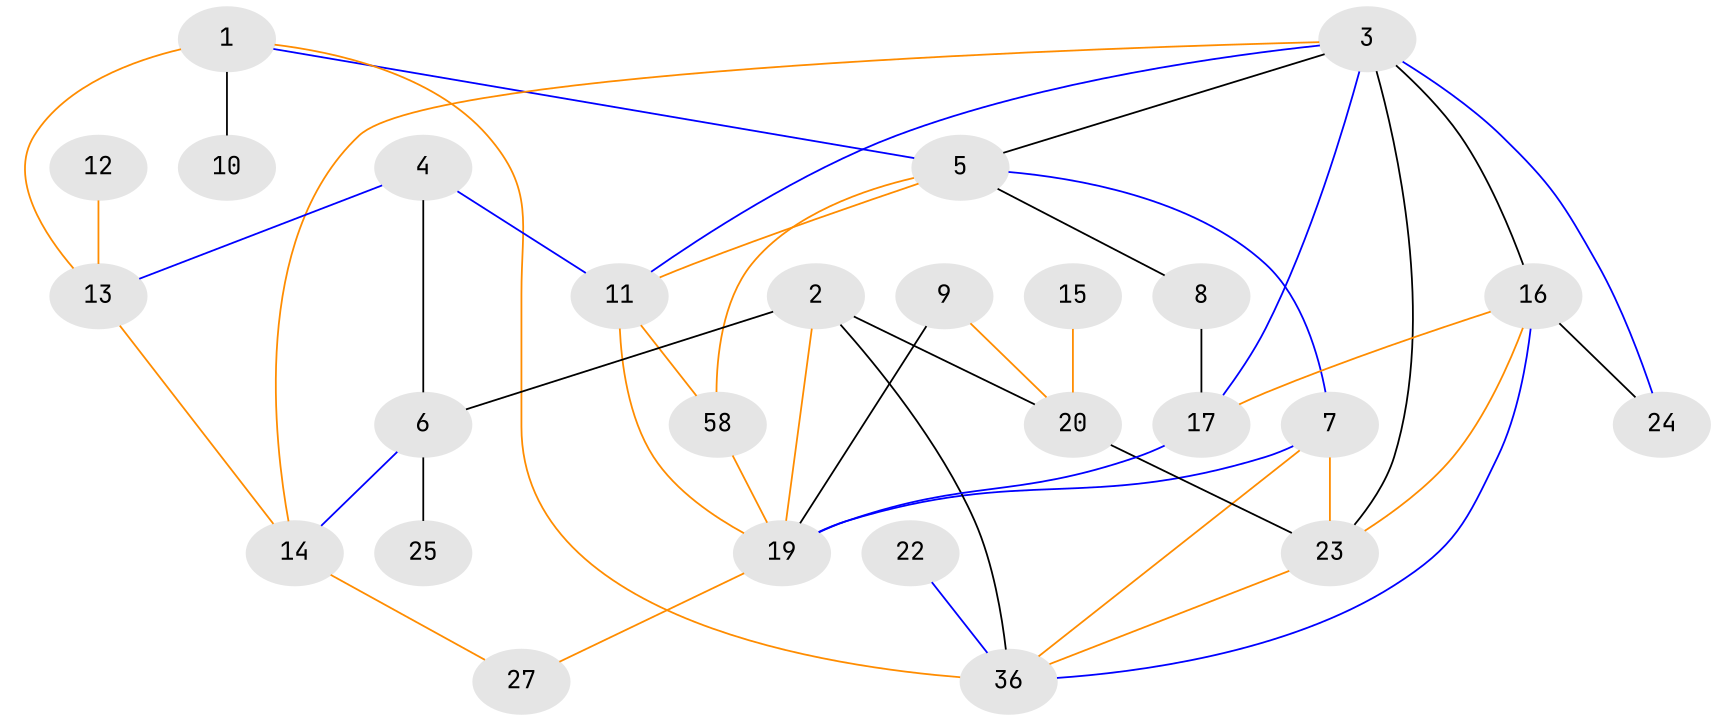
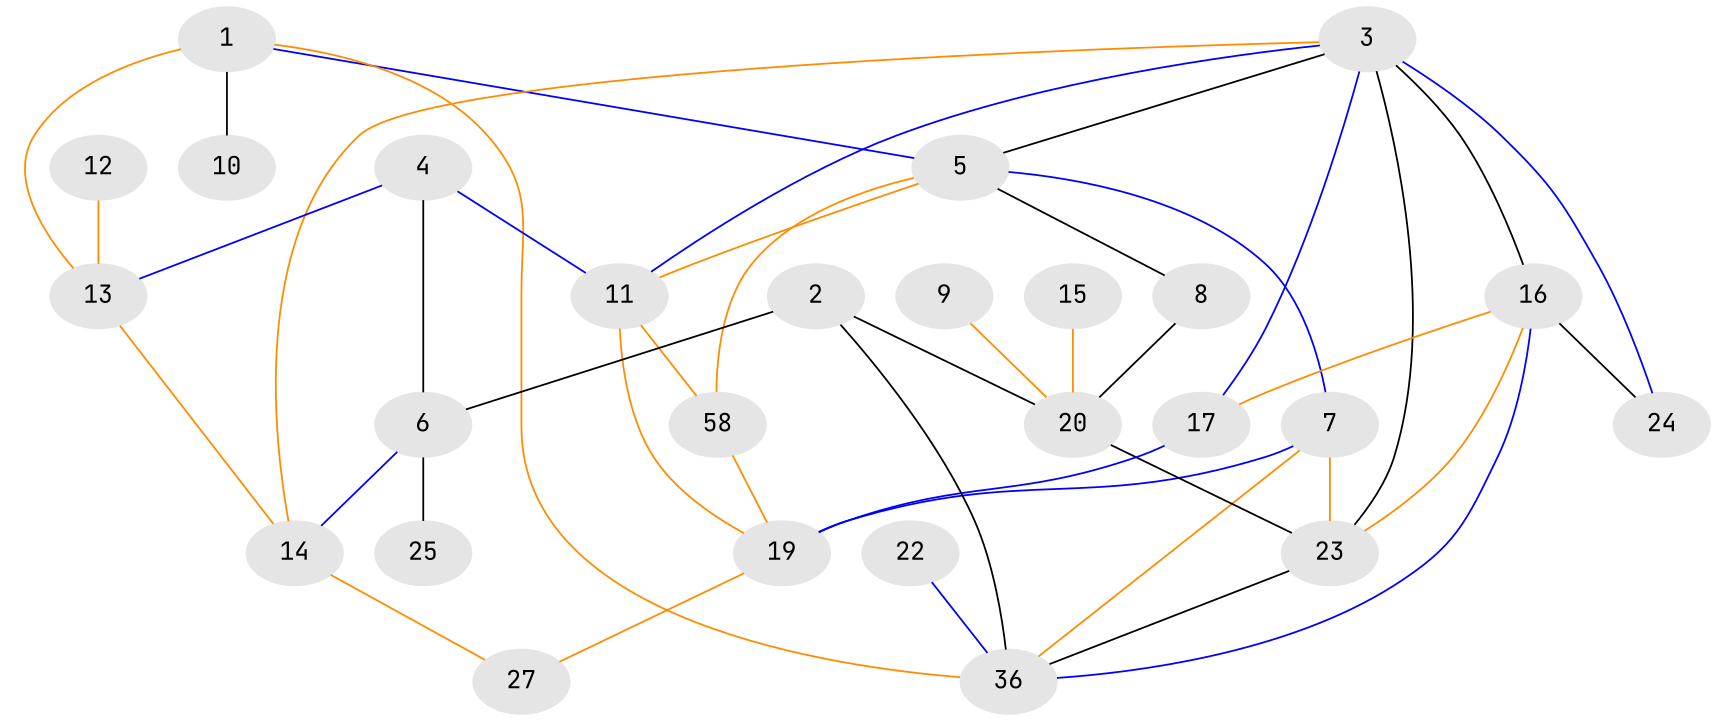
edge "8" -- "17": now "8" -- "20"
edge "2" -- "19": removed
edge "9" -- "19": removed
edge "23" -- "36": color darkorange -> black
